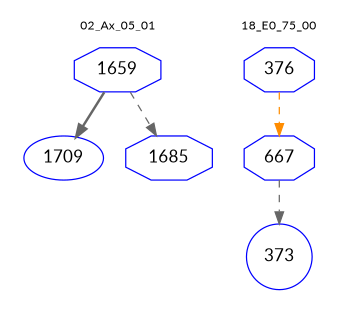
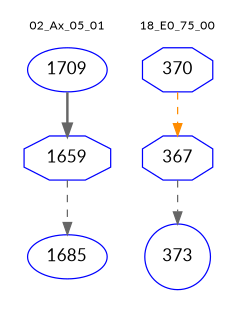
node "376": label "376" -> "370"
edge "1659" -> "1709": reversed
node "1685": shape octagon -> ellipse
node "667": label "667" -> "367"
